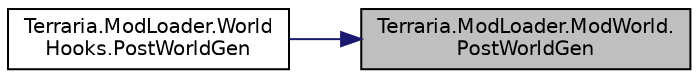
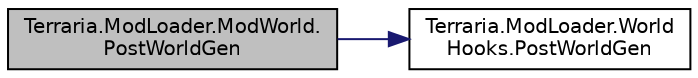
edge "Terraria.ModLoader.World Hooks.PostWorldGen" -> "Terraria.ModLoader.ModWorld. PostWorldGen": reversed
